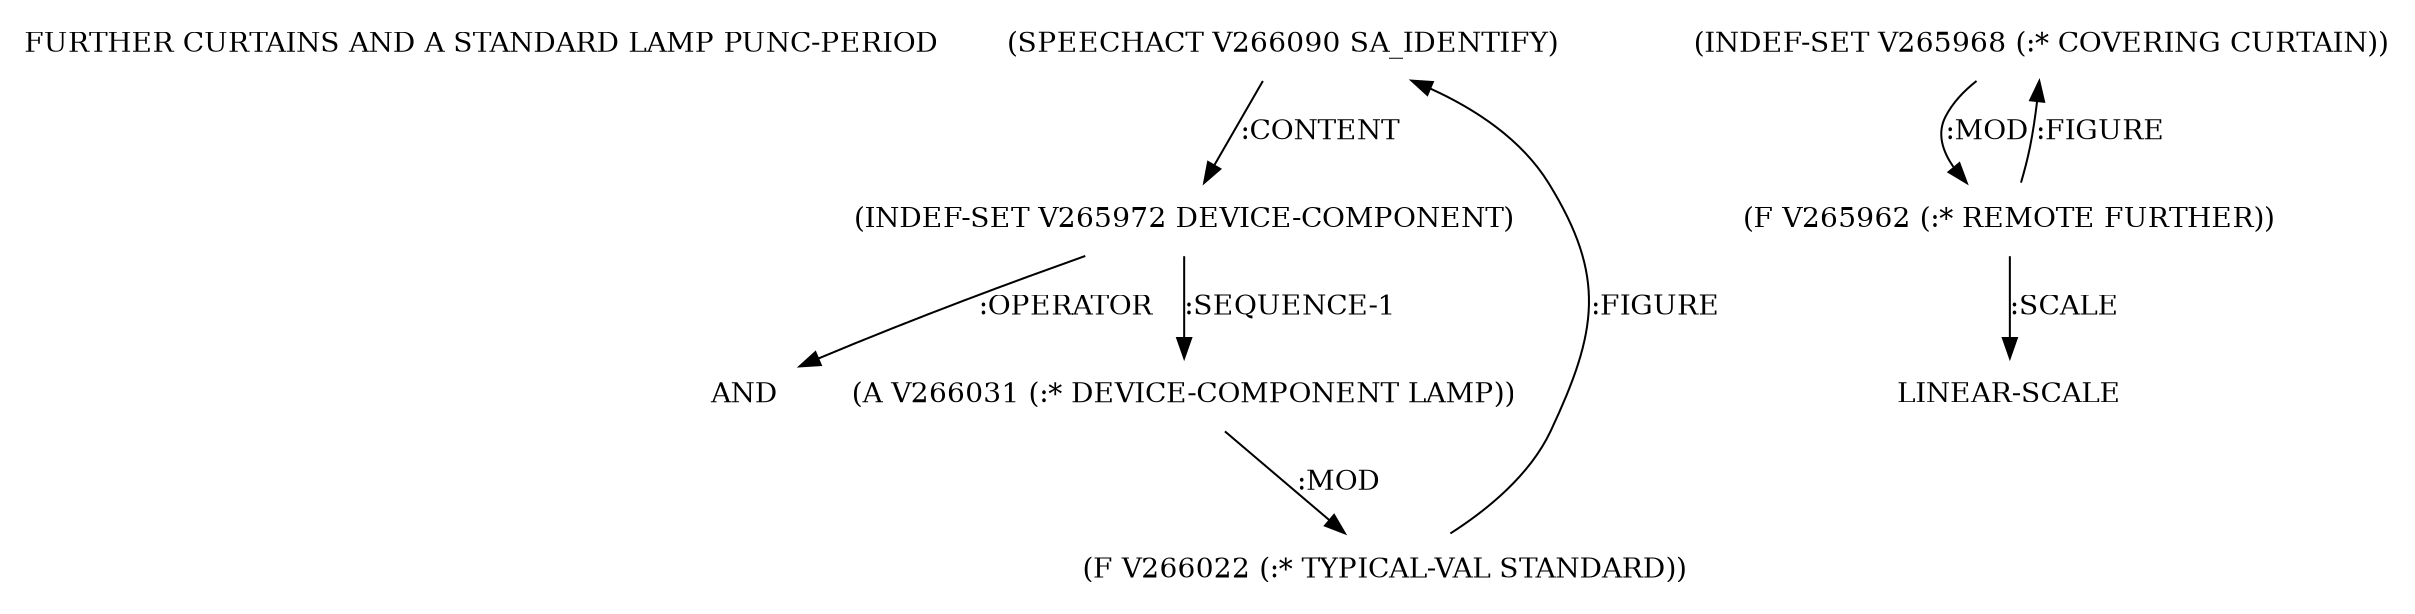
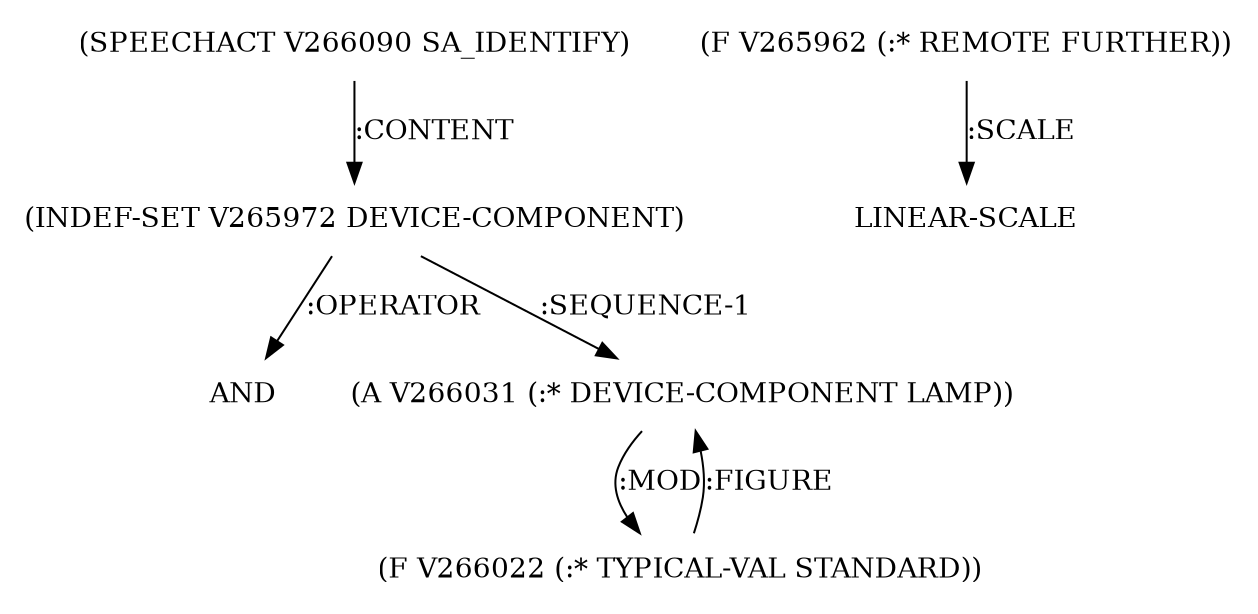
node "FURTHER CURTAINS AND A STANDARD LAMP PUNC-PERIOD": removed
node "(INDEF-SET V265968 (:* COVERING CURTAIN))": removed
edge "(F V266022 (:* TYPICAL-VAL STANDARD))" -> "(SPEECHACT V266090 SA_IDENTIFY)": now "(F V266022 (:* TYPICAL-VAL STANDARD))" -> "(A V266031 (:* DEVICE-COMPONENT LAMP))"
